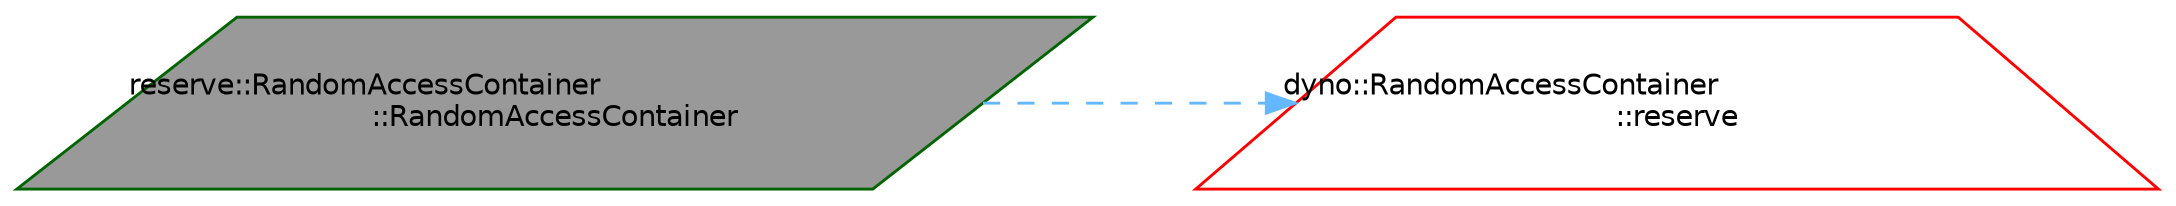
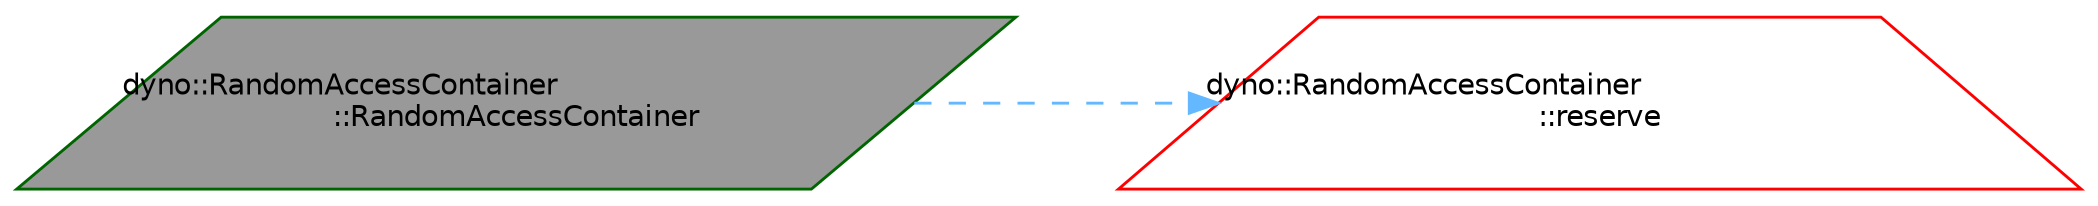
node "reserve::RandomAccessContainer ::RandomAccessContainer": label "reserve::RandomAccessContainer ::RandomAccessContainer" -> "dyno::RandomAccessContainer ::RandomAccessContainer"
